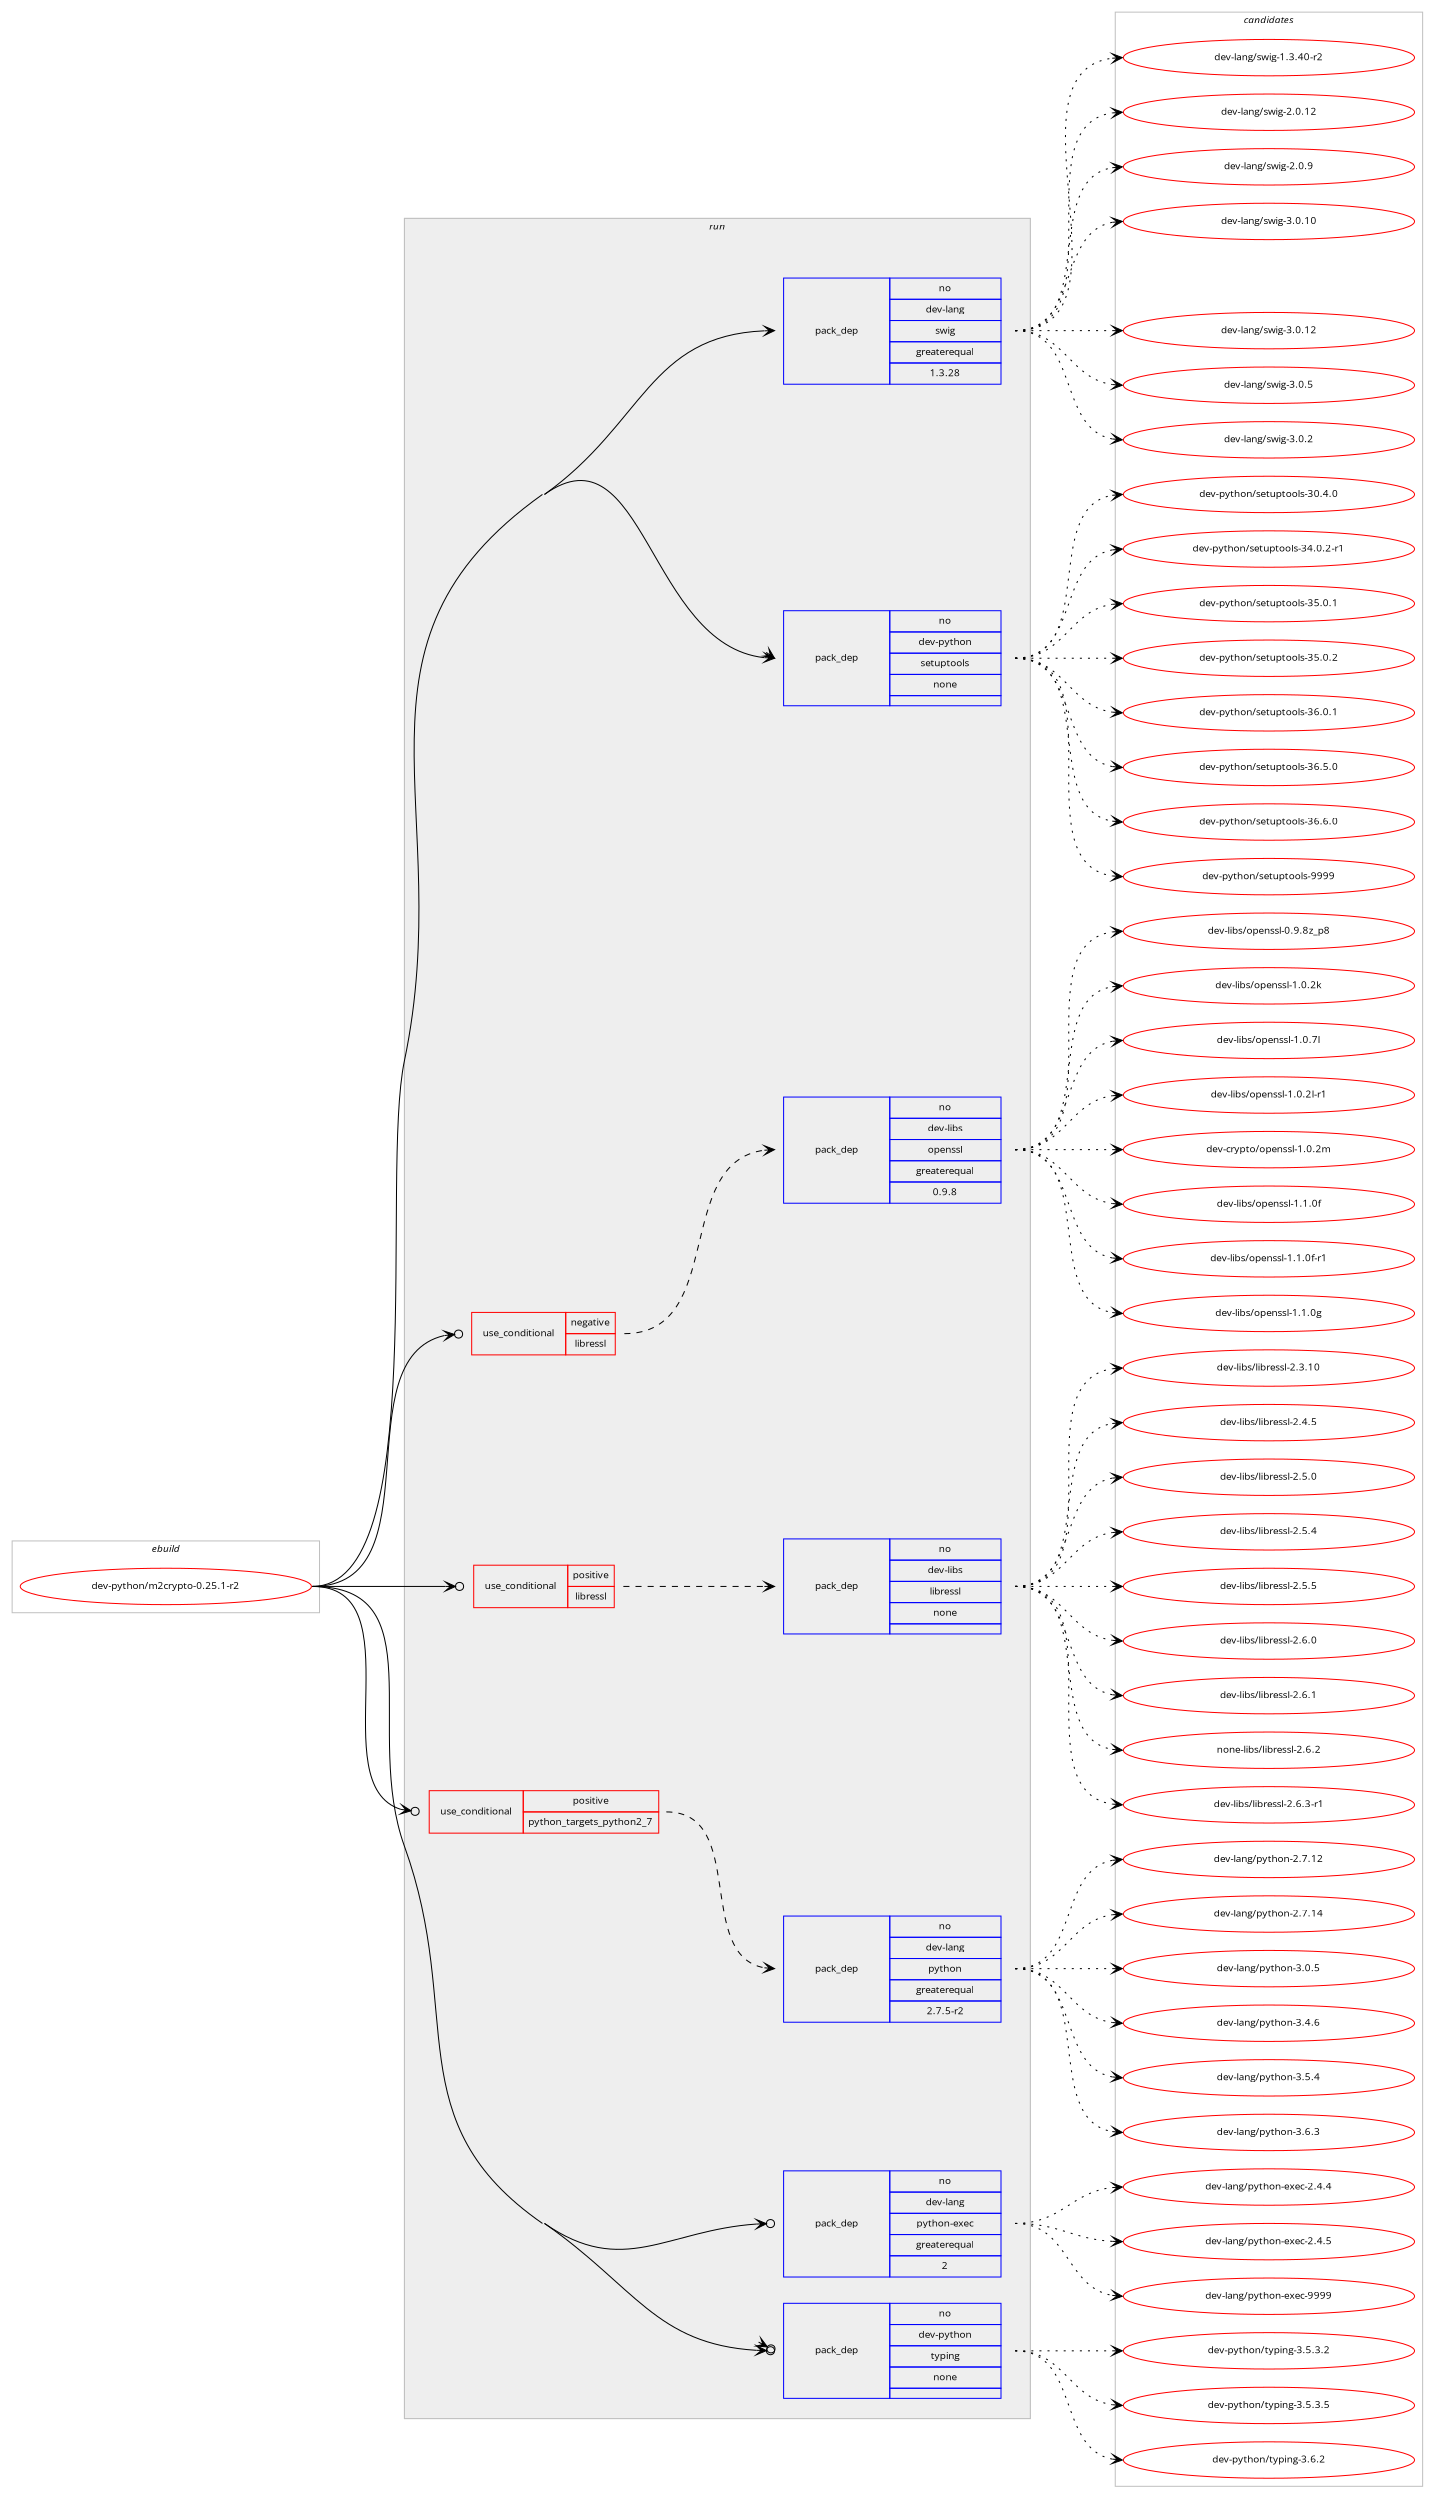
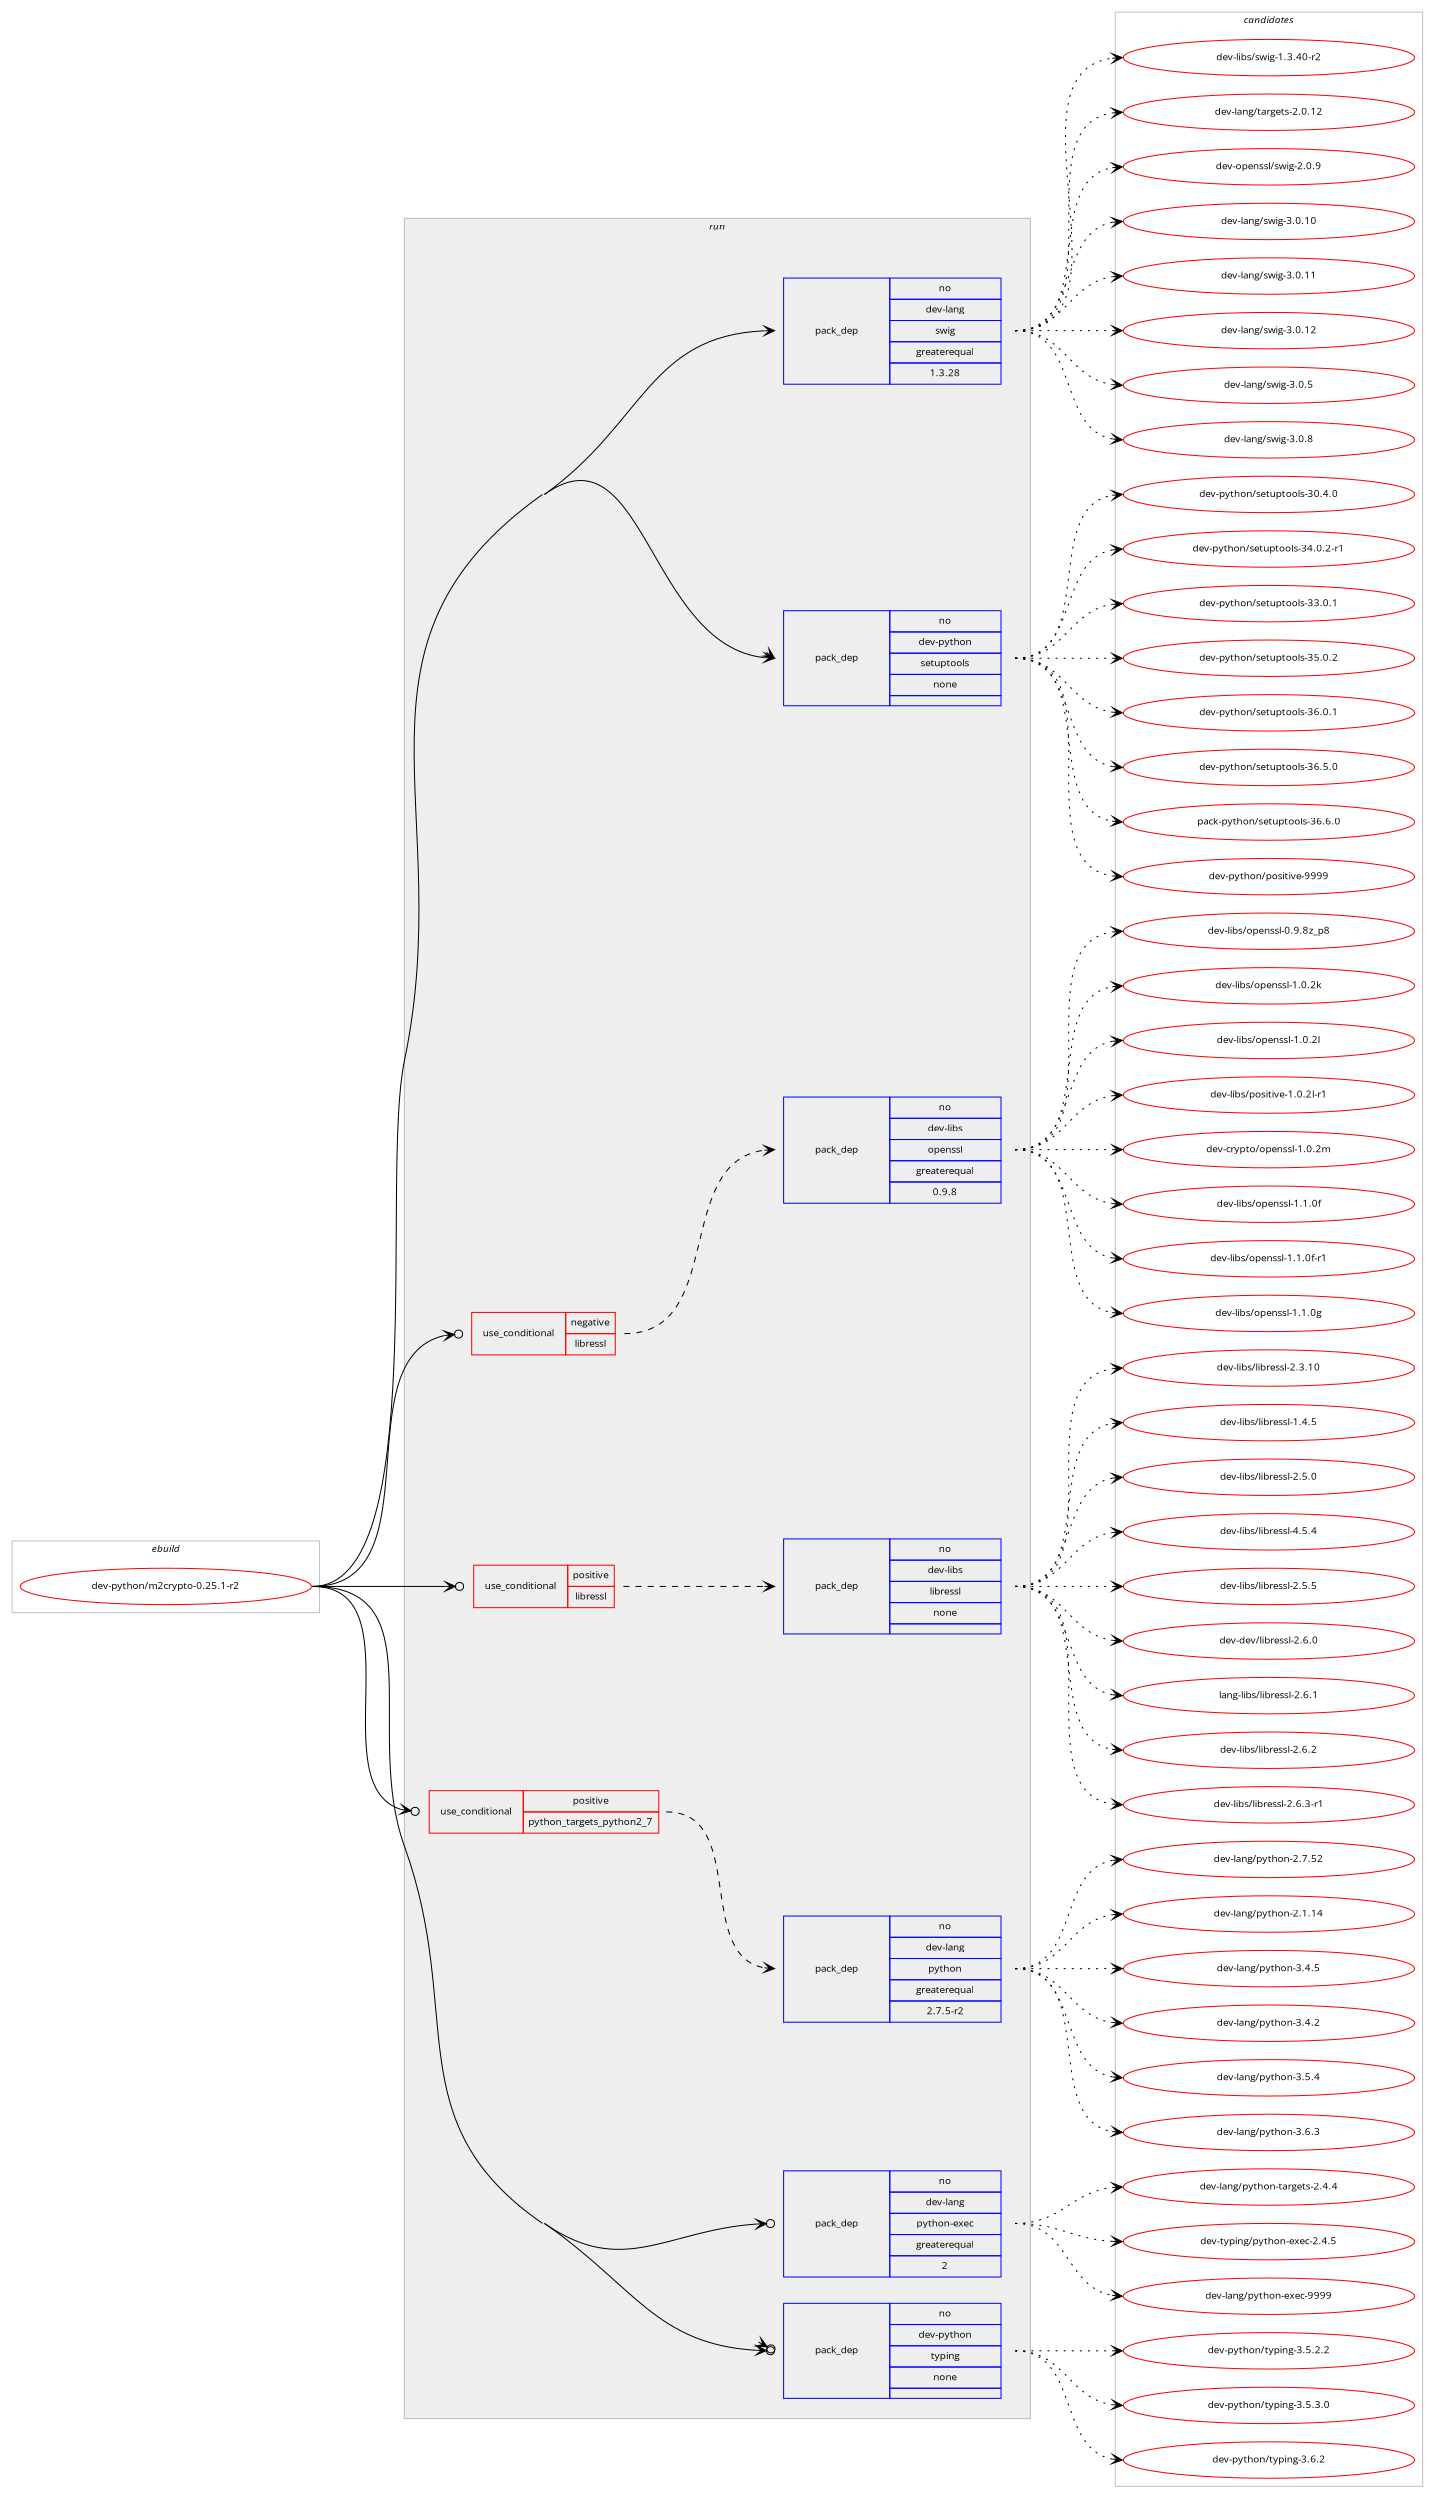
node "dev-lang/swig-1.3.40-r2": label "dev-lang/swig-1.3.40-r2" -> "dev-libs/swig-1.3.40-r2"
node "dev-lang/swig-2.0.12": label "dev-lang/swig-2.0.12" -> "dev-lang/targets-2.0.12"
node "dev-lang/swig-2.0.9": label "dev-lang/swig-2.0.9" -> "dev-openssl/swig-2.0.9"
node "dev-lang/swig-3.0.11": added
node "dev-lang/swig-3.0.2": label "dev-lang/swig-3.0.2" -> "dev-lang/swig-3.0.8"
node "dev-python/setuptools-35.0.1": label "dev-python/setuptools-35.0.1" -> "dev-python/setuptools-33.0.1"
node "dev-python/setuptools-36.6.0": label "dev-python/setuptools-36.6.0" -> "pack-python/setuptools-36.6.0"
node "dev-python/setuptools-9999": label "dev-python/setuptools-9999" -> "dev-python/positive-9999"
node "dev-libs/openssl-1.0.7l": label "dev-libs/openssl-1.0.7l" -> "dev-libs/openssl-1.0.2l"
node "dev-libs/openssl-1.0.2l-r1": label "dev-libs/openssl-1.0.2l-r1" -> "dev-libs/positive-1.0.2l-r1"
node "dev-libs/libressl-2.4.5": label "dev-libs/libressl-2.4.5" -> "dev-libs/libressl-1.4.5"
node "dev-libs/libressl-2.5.4": label "dev-libs/libressl-2.5.4" -> "dev-libs/libressl-4.5.4"
node "dev-libs/libressl-2.6.0": label "dev-libs/libressl-2.6.0" -> "dev-dev/libressl-2.6.0"
node "dev-libs/libressl-2.6.1": label "dev-libs/libressl-2.6.1" -> "lang-libs/libressl-2.6.1"
node "none-libs/libressl-2.6.2": label "none-libs/libressl-2.6.2" -> "dev-libs/libressl-2.6.2"
node "dev-lang/python-2.7.12": label "dev-lang/python-2.7.12" -> "dev-lang/python-2.7.52"
node "dev-lang/python-2.7.14": label "dev-lang/python-2.7.14" -> "dev-lang/python-2.1.14"
node "dev-lang/python-3.0.5": label "dev-lang/python-3.0.5" -> "dev-lang/python-3.4.5"
node "dev-lang/python-3.4.6": label "dev-lang/python-3.4.6" -> "dev-lang/python-3.4.2"
node "dev-lang/python-exec-2.4.4": label "dev-lang/python-exec-2.4.4" -> "dev-lang/python-targets-2.4.4"
node "dev-lang/python-exec-2.4.5": label "dev-lang/python-exec-2.4.5" -> "dev-typing/python-exec-2.4.5"
node "dev-python/typing-3.5.3.2": label "dev-python/typing-3.5.3.2" -> "dev-python/typing-3.5.2.2"
node "dev-python/typing-3.5.3.5": label "dev-python/typing-3.5.3.5" -> "dev-python/typing-3.5.3.0"
